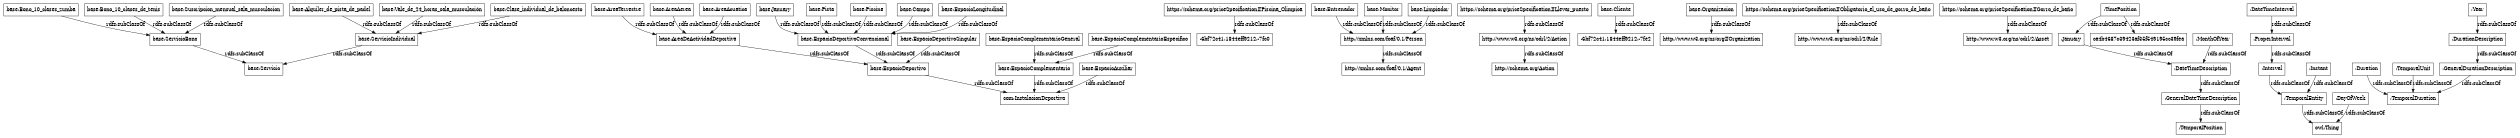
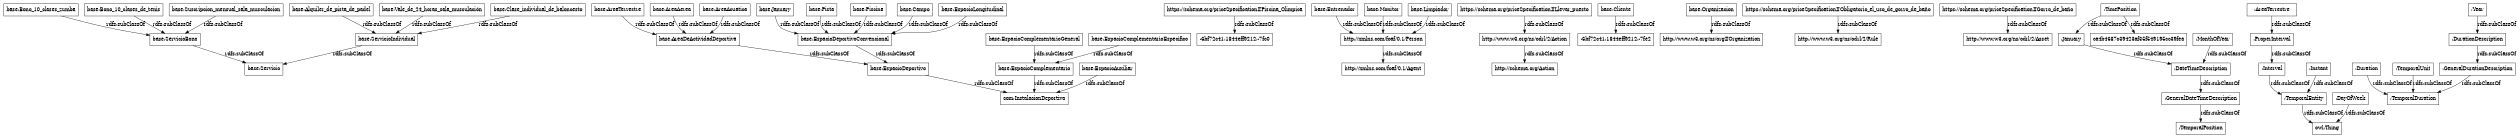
node ":DateTimeInterval": label ":DateTimeInterval" -> ":AreaTerrestre"
node "base:EspacioDeportivoSingular": removed
